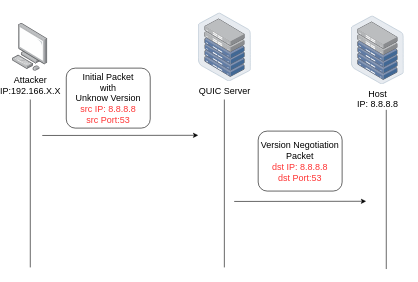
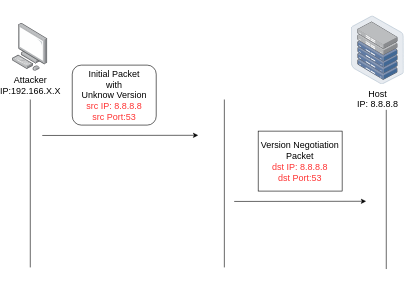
node "QUIC Server": removed
node "Initial Packet with Unknow Version src IP: 8.8.8.8 src Port:53": moved (108, 98) -> (114, 95)
node "Version Negotiation Packet dst IP: 8.8.8.8 dst Port:53": shape rounded rectangle -> rectangle
